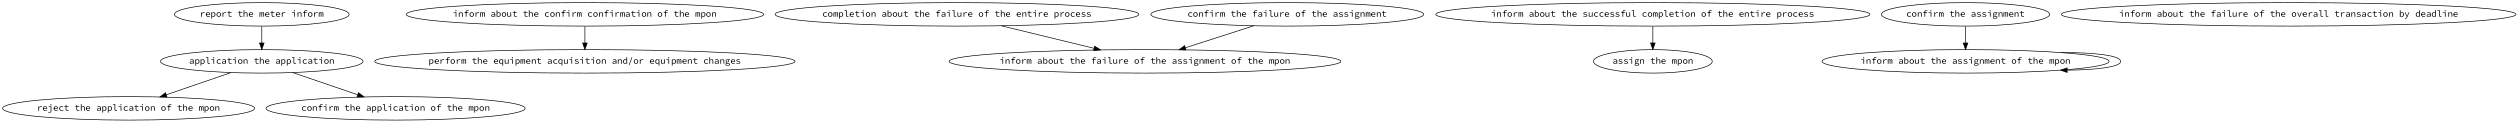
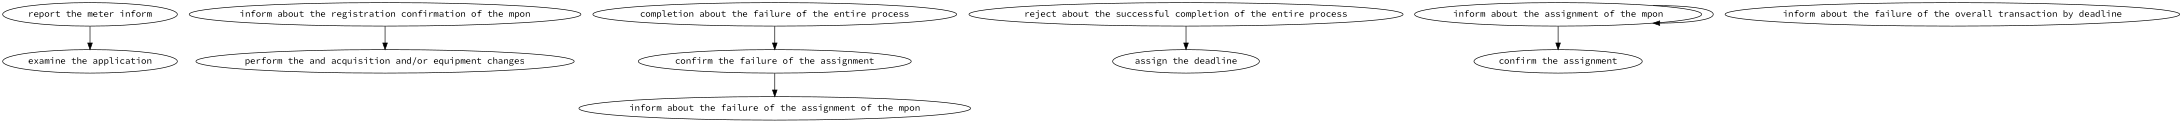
node "inform about the confirm confirmation of the mpon": label "inform about the confirm confirmation of the mpon" -> "inform about the registration confirmation of the mpon"
node "inform about the successful completion of the entire process": label "inform about the successful completion of the entire process" -> "reject about the successful completion of the entire process"
edge "confirm the assignment" -> "inform about the assignment of the mpon": reversed
edge "completion about the failure of the entire process" -> "inform about the failure of the assignment of the mpon": now "completion about the failure of the entire process" -> "confirm the failure of the assignment"
node "application the application": label "application the application" -> "examine the application"
node "perform the equipment acquisition and/or equipment changes": label "perform the equipment acquisition and/or equipment changes" -> "perform the and acquisition and/or equipment changes"
node "assign the mpon": label "assign the mpon" -> "assign the deadline"
node "reject the application of the mpon": removed
node "confirm the application of the mpon": removed
